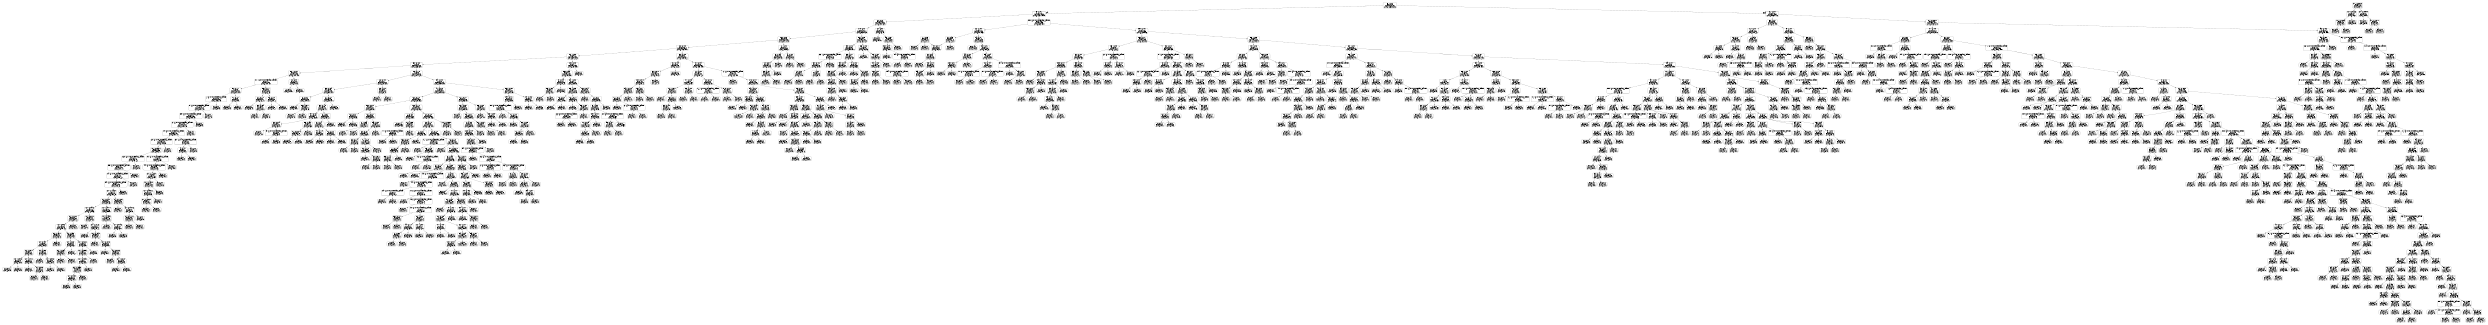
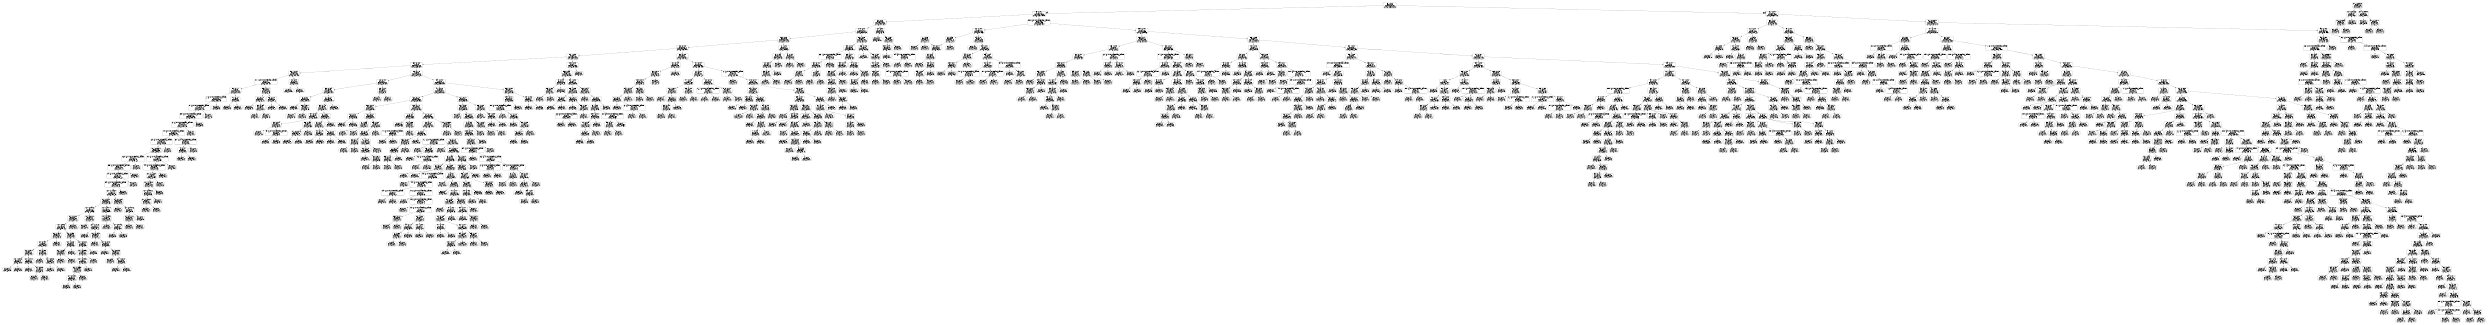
node "331 <= 0.3 gini = 0.5 samples = 17 value = [16, 9]": removed
node "362 <= -4.3 gini = 0.5 samples = 183 value = [111, 158]": removed
